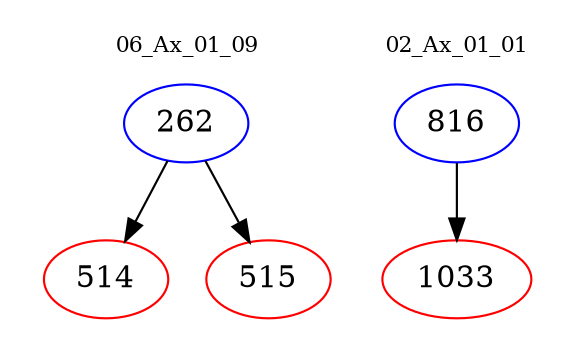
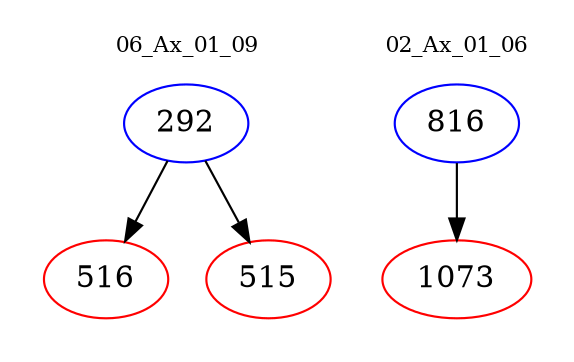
cluster "02_Ax_01_01": label "02_Ax_01_01" -> "02_Ax_01_06"
node "262": label "262" -> "292"
node "514": label "514" -> "516"
node "1033": label "1033" -> "1073"
